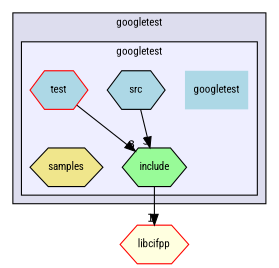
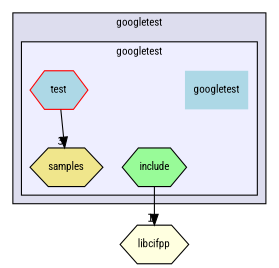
node "src": removed
edge "test" -> "include": now "test" -> "samples"
node "libcifpp": color red -> black
